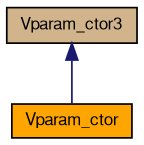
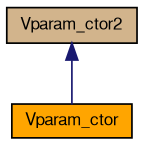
node "Vparam_ctor3": label "Vparam_ctor3" -> "Vparam_ctor2"
